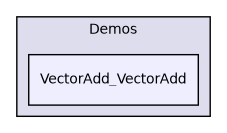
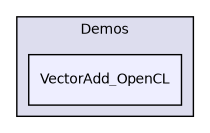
node "VectorAdd_VectorAdd": label "VectorAdd_VectorAdd" -> "VectorAdd_OpenCL"
